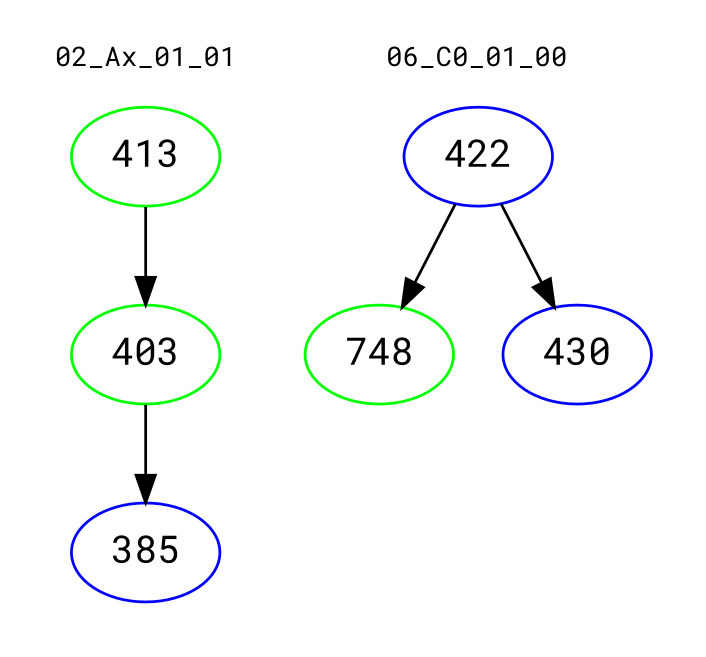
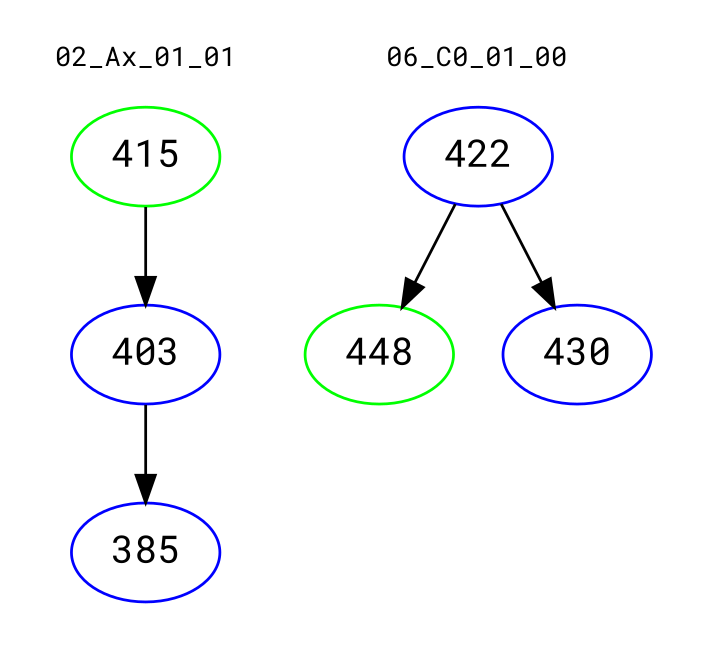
node "413": label "413" -> "415"
node "403": color green -> blue
node "748": label "748" -> "448"
